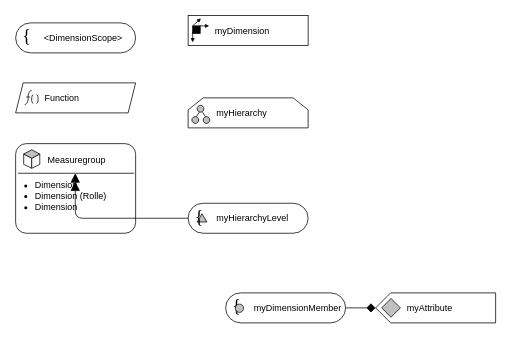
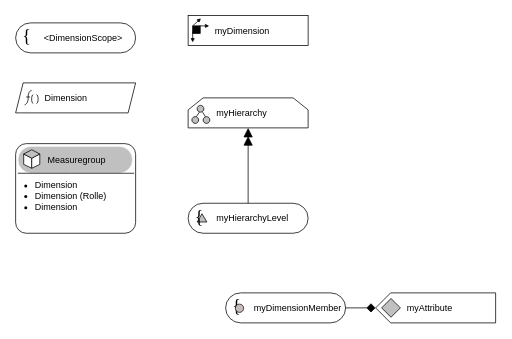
node "Function": label "Function" -> "Dimension"
node "Measuregroup": fillcolor #ffffff -> #c0c0c0
edge "myHierarchyLevel" -> "Measuregroup": now "myHierarchyLevel" -> "myHierarchy"
